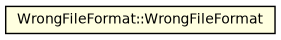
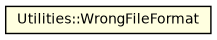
node "WrongFileFormat::WrongFileFormat": label "WrongFileFormat::WrongFileFormat" -> "Utilities::WrongFileFormat"
